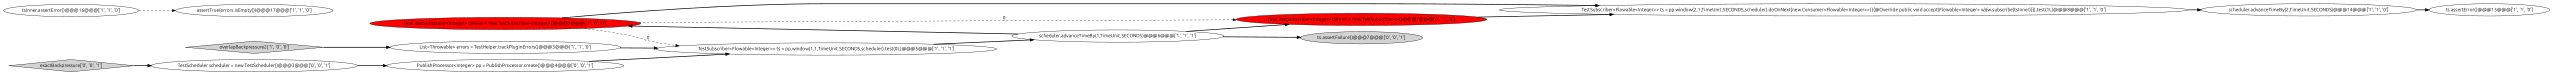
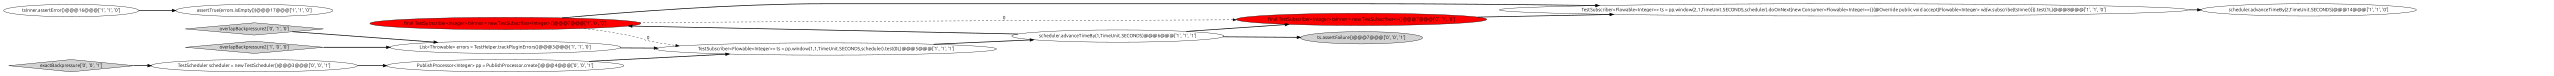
node "ts.assertError()@@@15@@@['1', '1', '0']": removed
edge "tsInner.assertError()@@@16@@@['1', '1', '0']" -> "assertTrue(errors.isEmpty())@@@17@@@['1', '1', '0']": style dashed -> bold
node "overlapBackpressure2['0', '1', '0']": added
